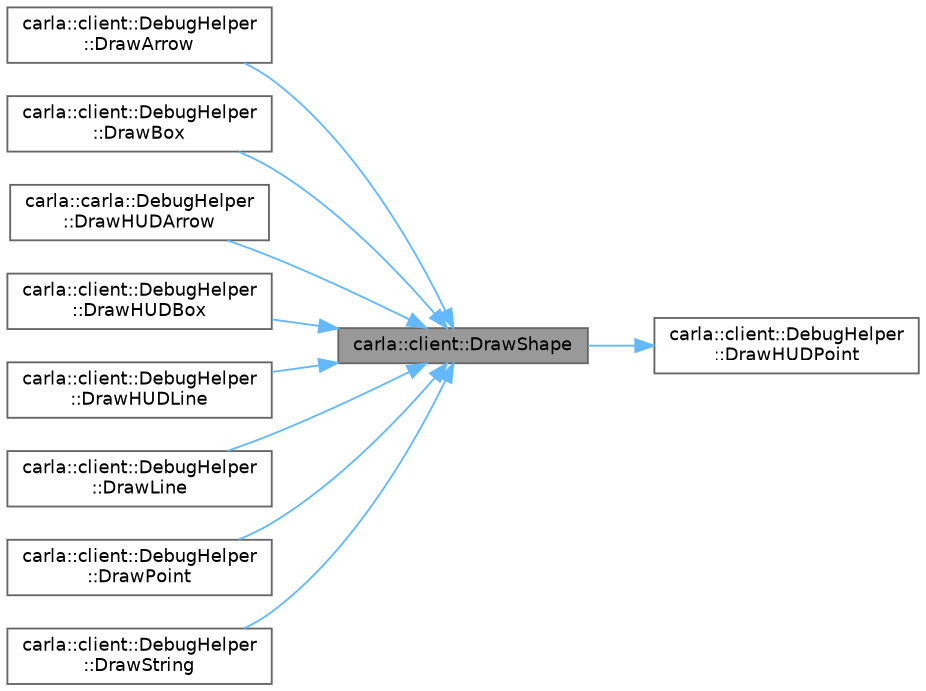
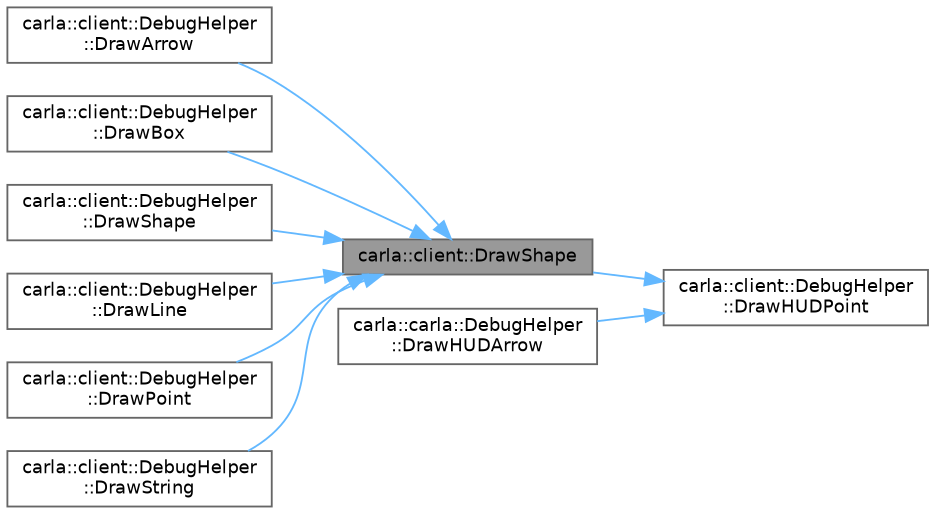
edge "carla::carla::DebugHelper ::DrawHUDArrow" -> "carla::client::DrawShape": now "carla::carla::DebugHelper ::DrawHUDArrow" -> "carla::client::DebugHelper ::DrawHUDPoint"
node "carla::client::DebugHelper ::DrawHUDBox": label "carla::client::DebugHelper ::DrawHUDBox" -> "carla::client::DebugHelper ::DrawShape"
node "carla::client::DebugHelper ::DrawHUDLine": removed
